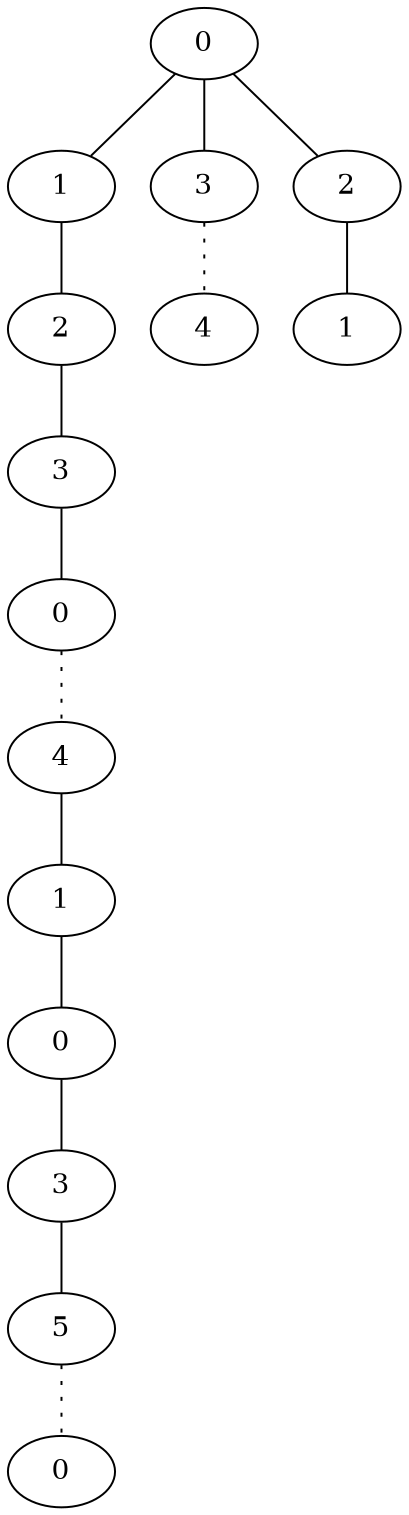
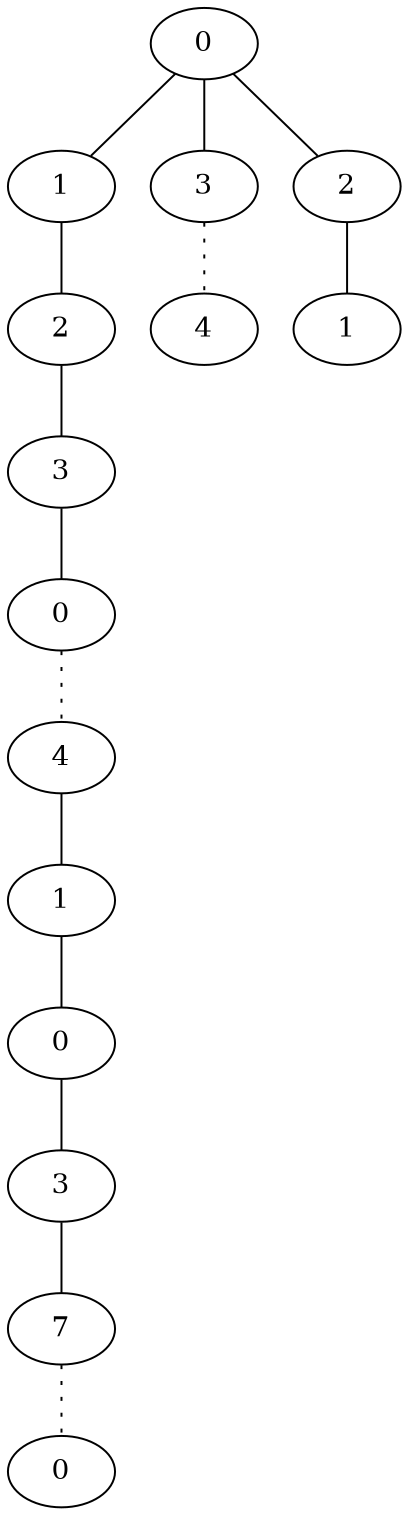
node "5": label "5" -> "7"
